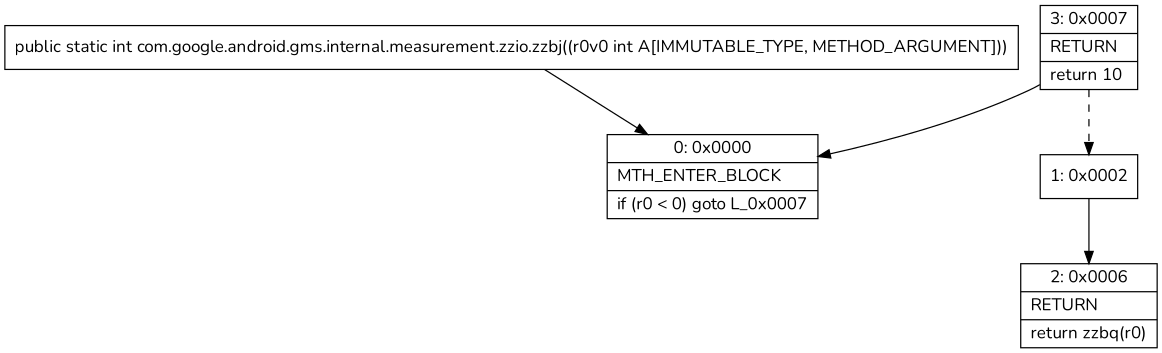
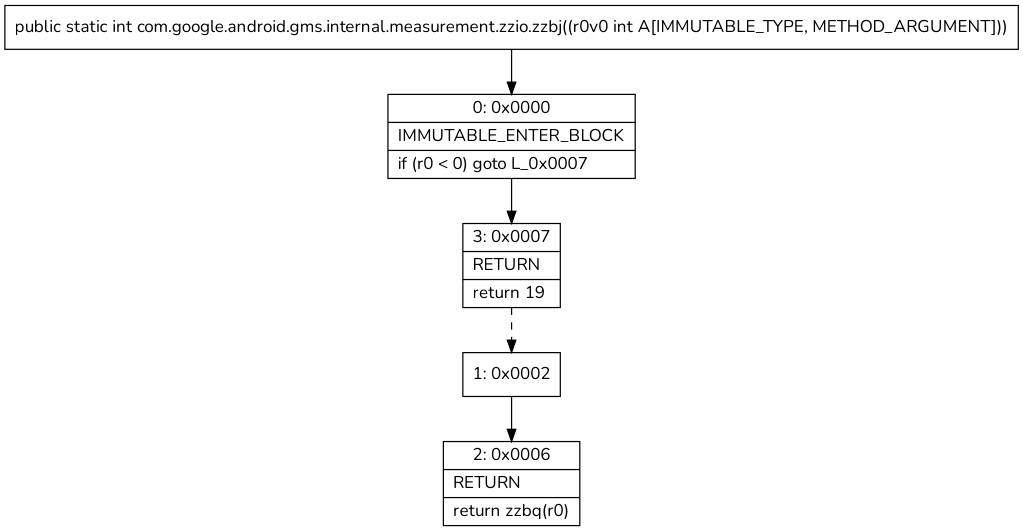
node "3: 0x0007": text "return 10" -> "return 19"
edge "3: 0x0007" -> "0: 0x0000": reversed
node "0: 0x0000": text "MTH_ENTER_BLOCK" -> "IMMUTABLE_ENTER_BLOCK"
